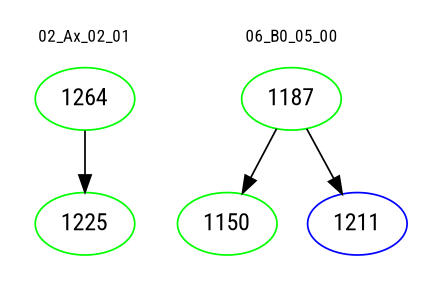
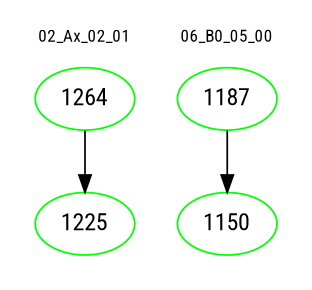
node "1211": removed
